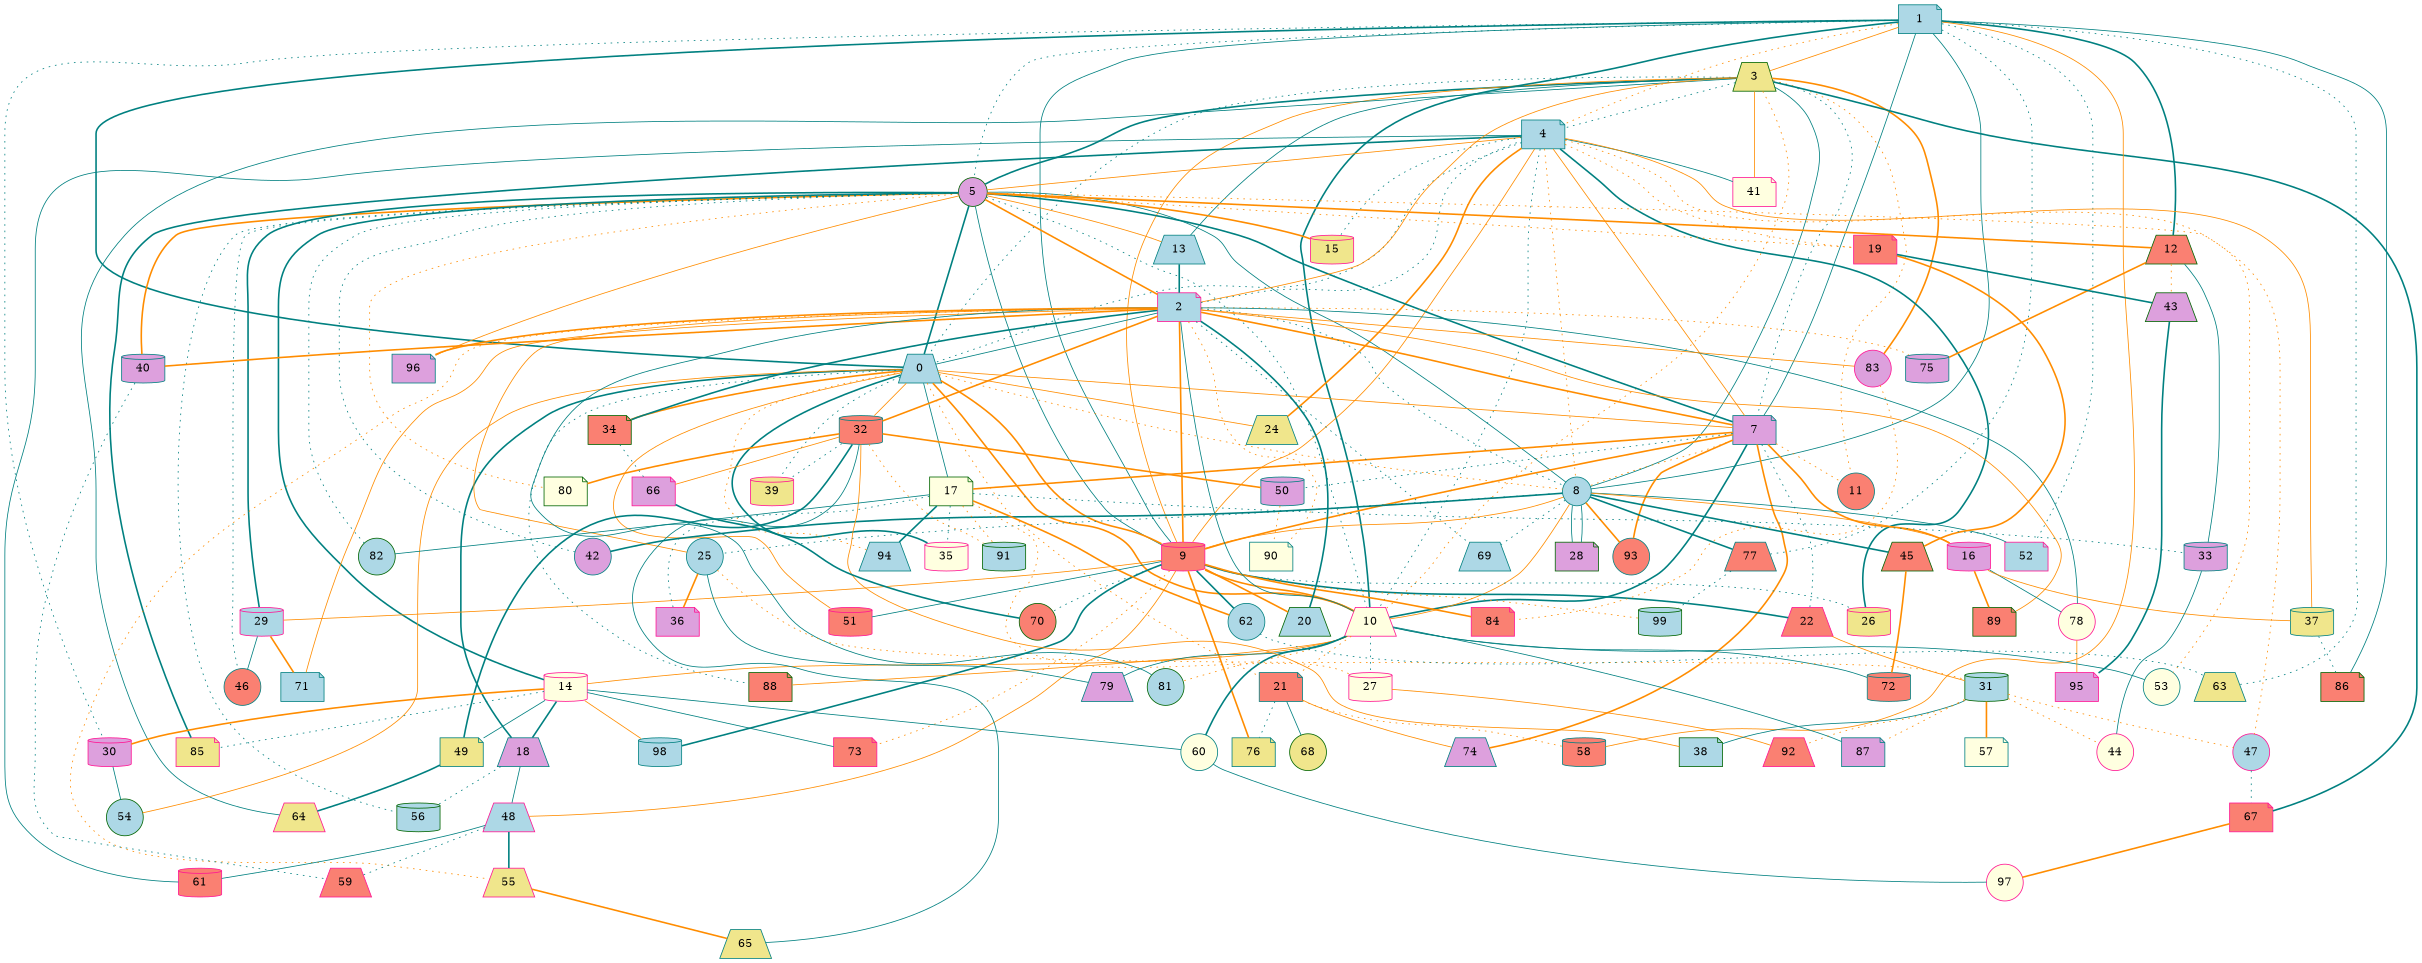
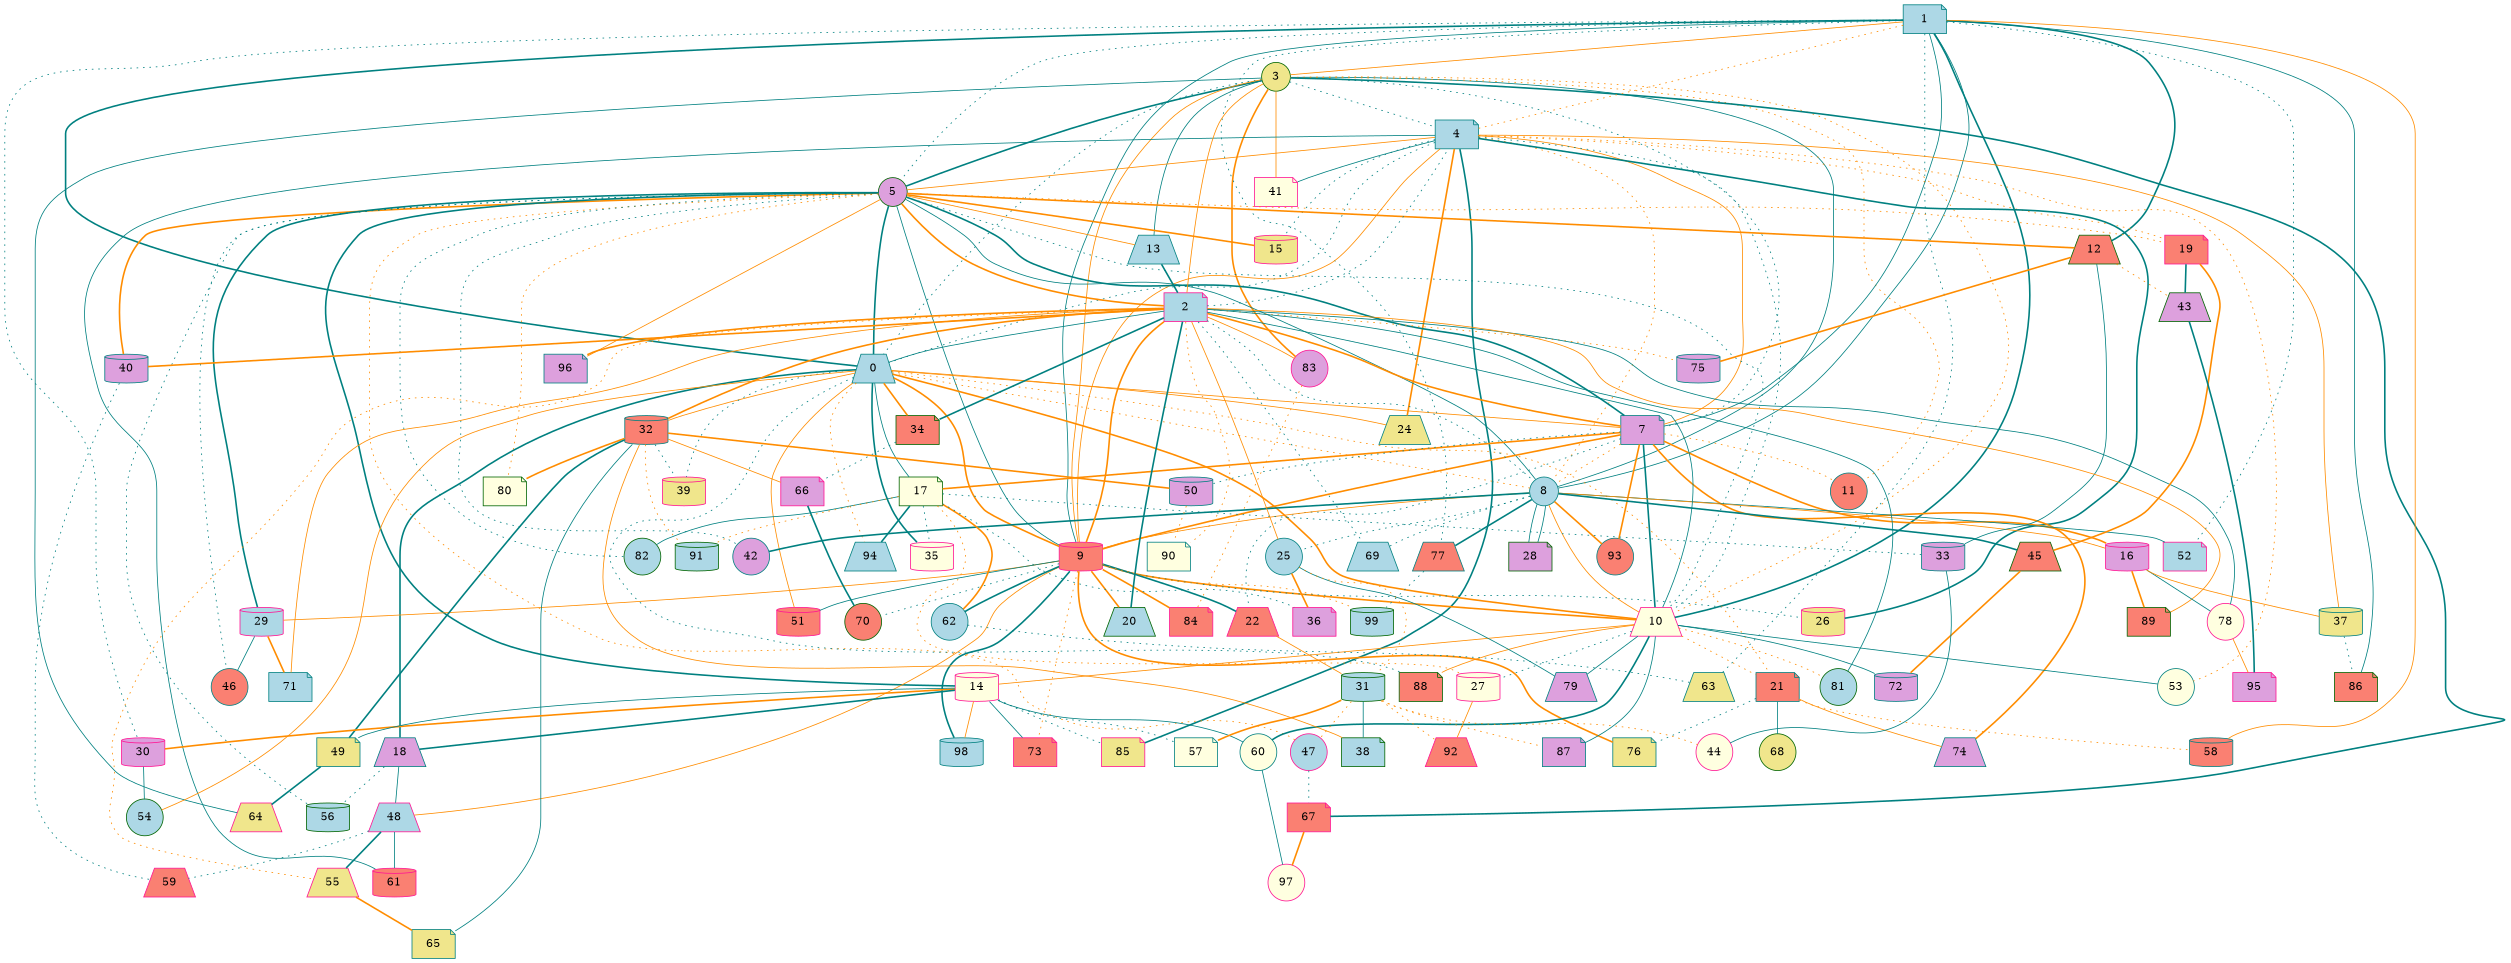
node "3": shape trapezium -> circle
node "72": fillcolor salmon -> plum
edge "14" -- "57": added
node "65": shape trapezium -> note
